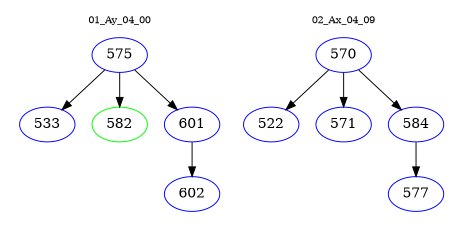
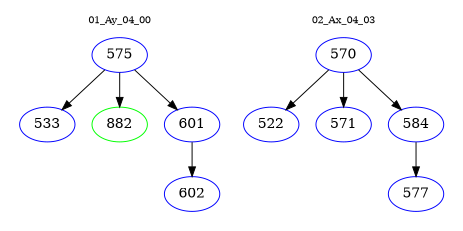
cluster "02_Ax_04_09": label "02_Ax_04_09" -> "02_Ax_04_03"
node "582": label "582" -> "882"
